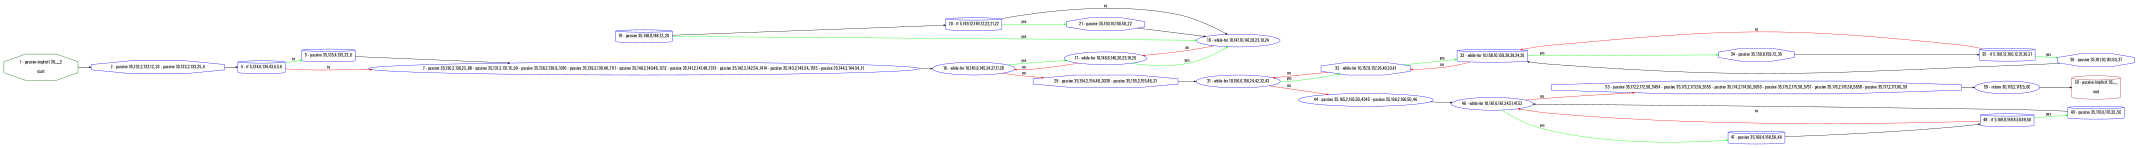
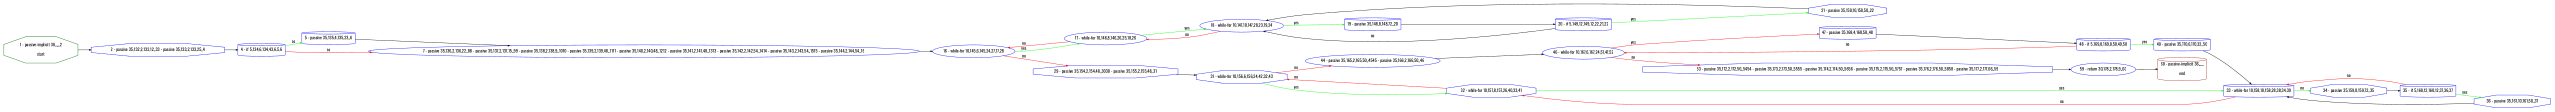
edge "19 - passive 35,148,8,148,72,,20" -> "18 - while-for 10,147,10,147,28,23,19,24": reversed
edge "33 - while-for 10,158,10,158,28,38,34,39" -> "34 - passive 35,159,8,159,72,,35": label "yes" -> "no"
node "31 - while-for 10,156,6,156,24,42,32,43": shape ellipse -> octagon
edge "49 - passive 35,170,6,170,32,,50" -> "46 - while-for 10,167,6,167,24,51,47,52": now "49 - passive 35,170,6,170,32,,50" -> "33 - while-for 10,158,10,158,28,38,34,39"
edge "46 - while-for 10,167,6,167,24,51,47,52" -> "47 - passive 35,168,4,168,58,,48": color #00ff00 -> #ff0000
